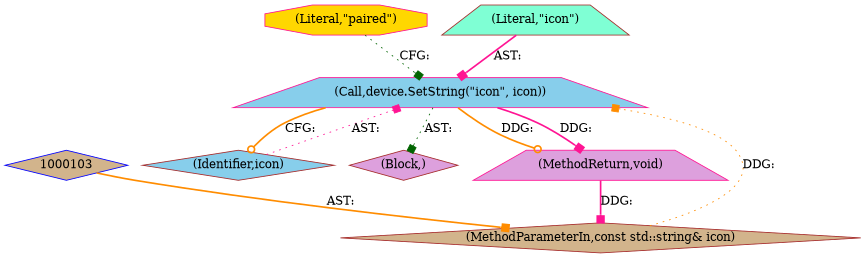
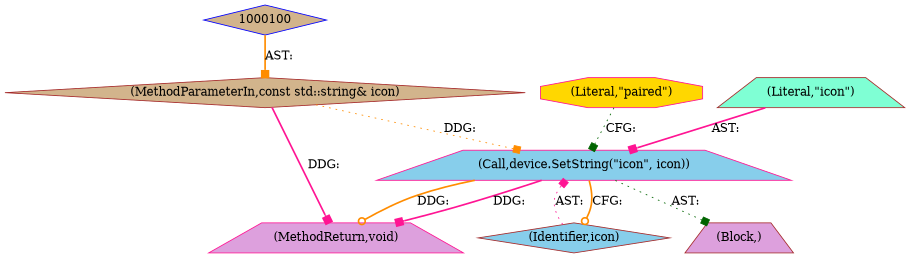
node "1000103": label "1000103" -> "1000100"
node "(Block,)": shape diamond -> trapezium
edge "(MethodReturn,void)" -> "(MethodParameterIn,const std::string& icon)": reversed
